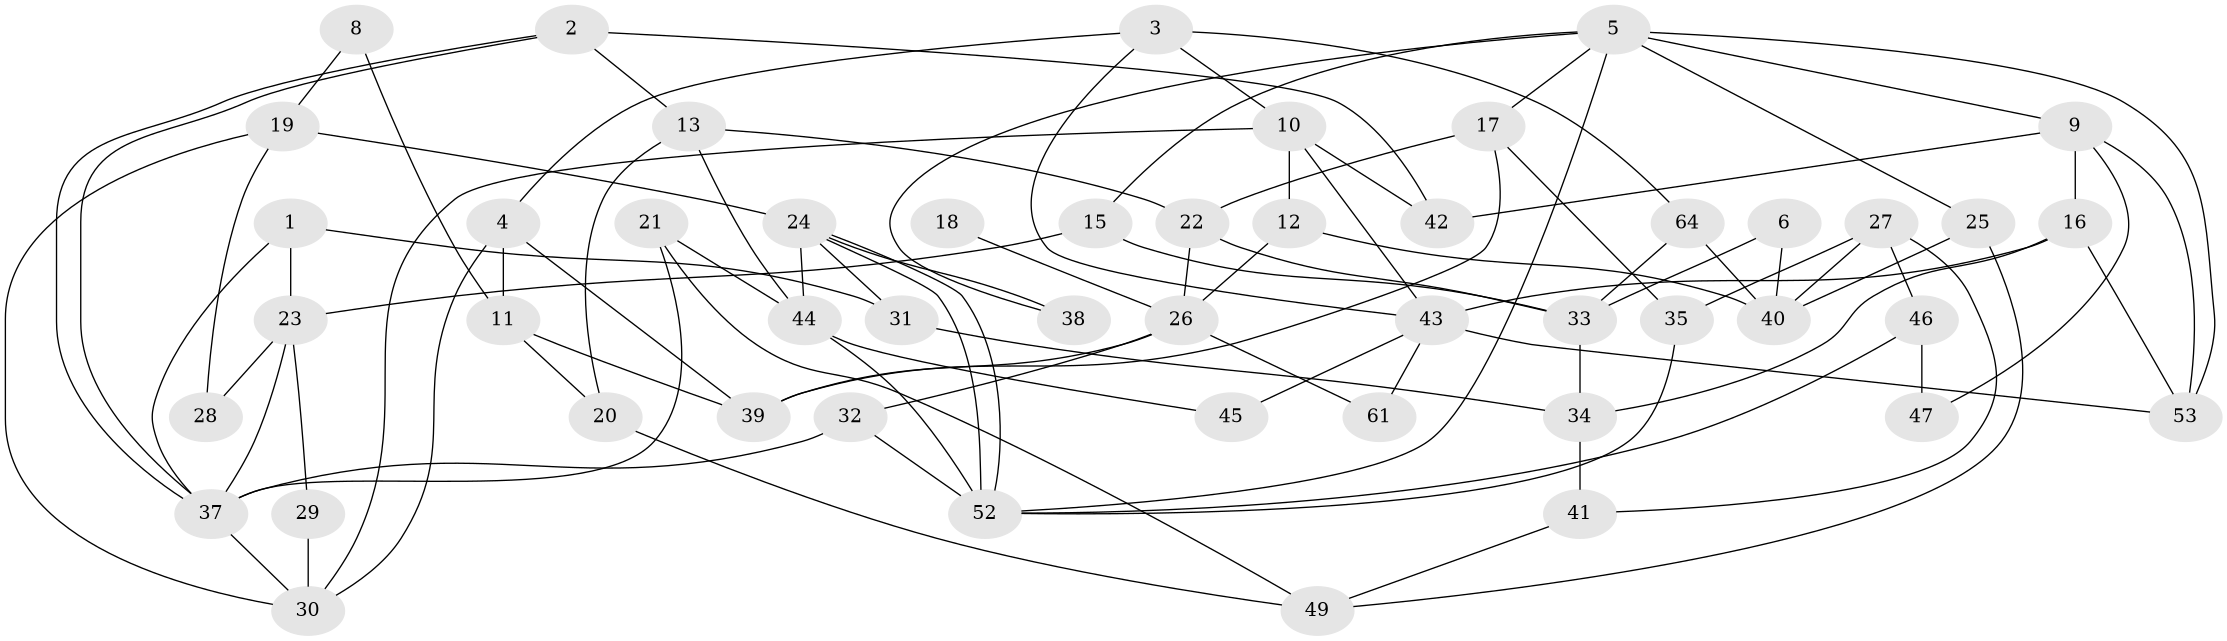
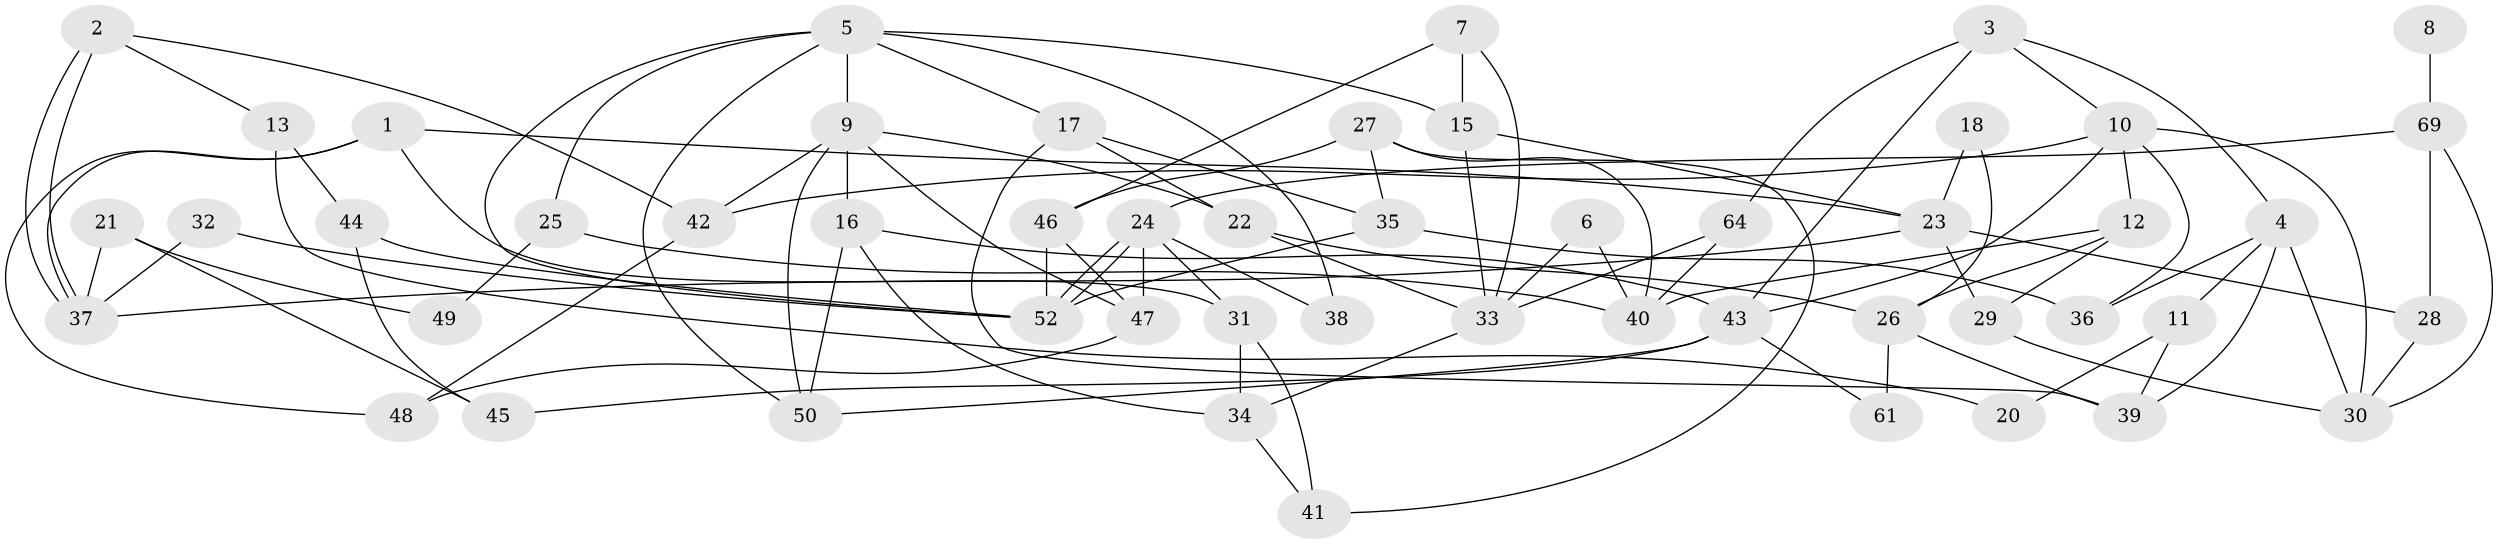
node "7": added
node "19": label "19" -> "69"
edge "13" -- "22": now "9" -- "22"
edge "18" -- "23": added
edge "8" -- "11": removed
edge "24" -- "44": now "24" -- "47"
edge "12" -- "29": added
edge "21" -- "44": now "21" -- "45"
node "36": added
edge "26" -- "32": removed
node "48": added
node "53": label "53" -> "50"
edge "20" -- "49": removed
edge "37" -- "30": now "28" -- "30"
edge "41" -- "49": now "41" -- "31"
